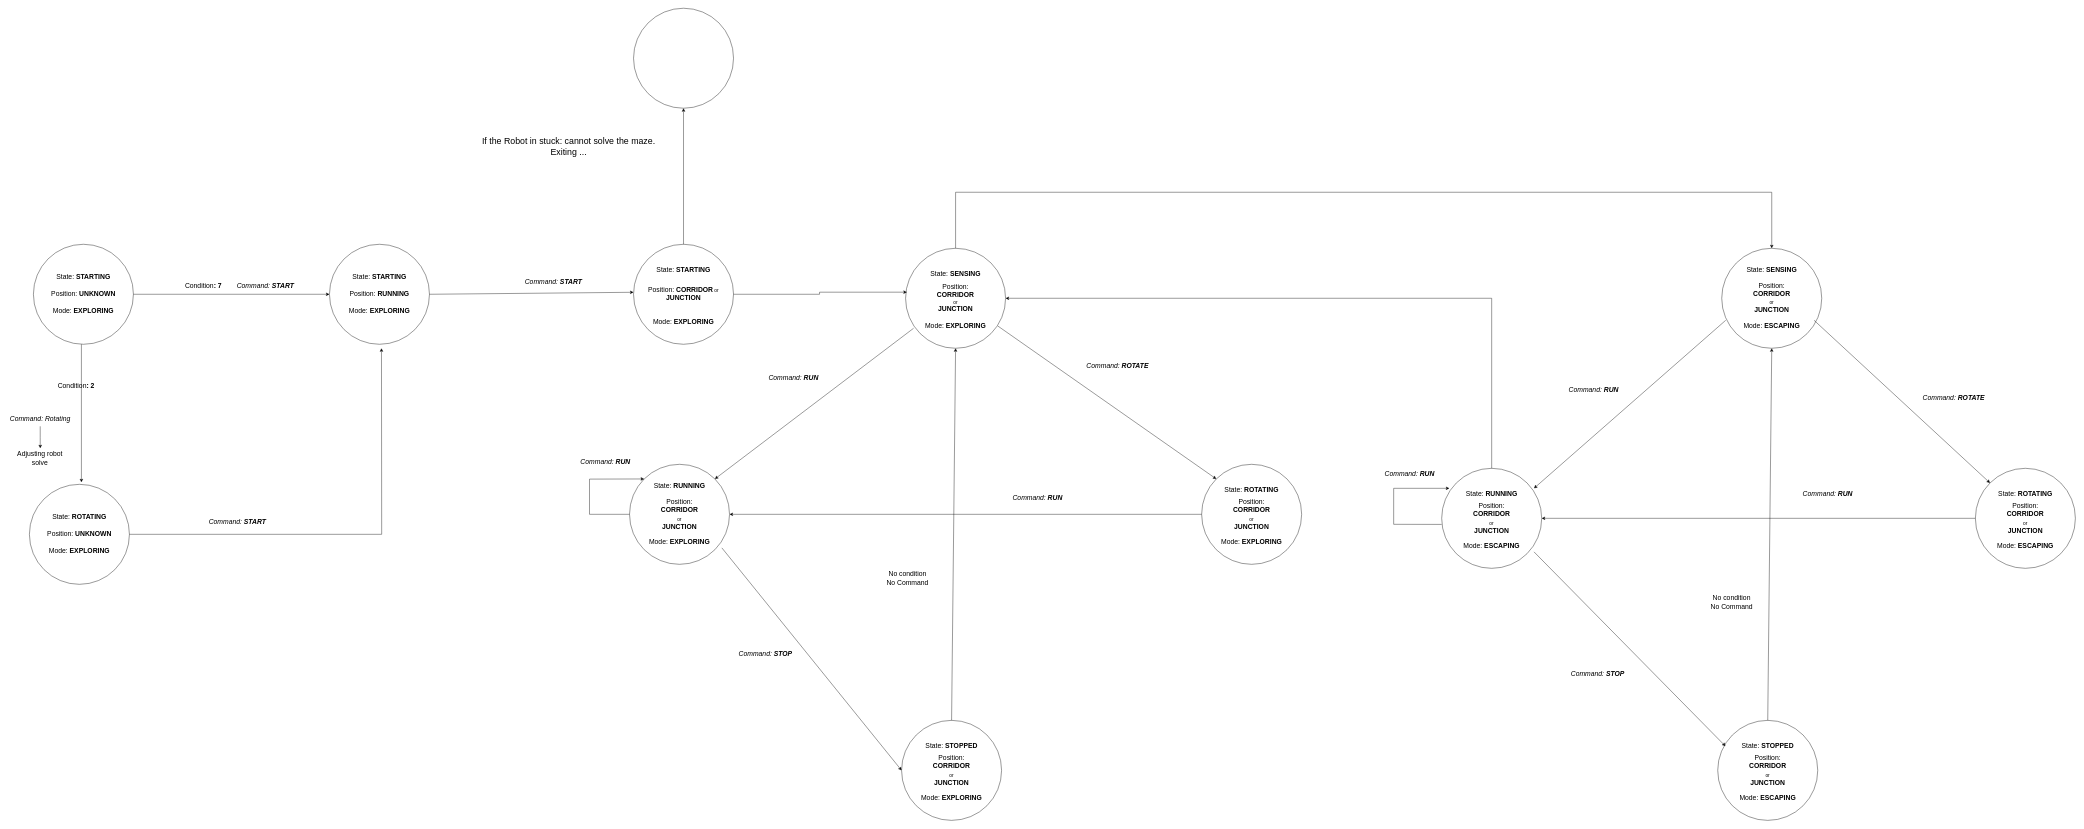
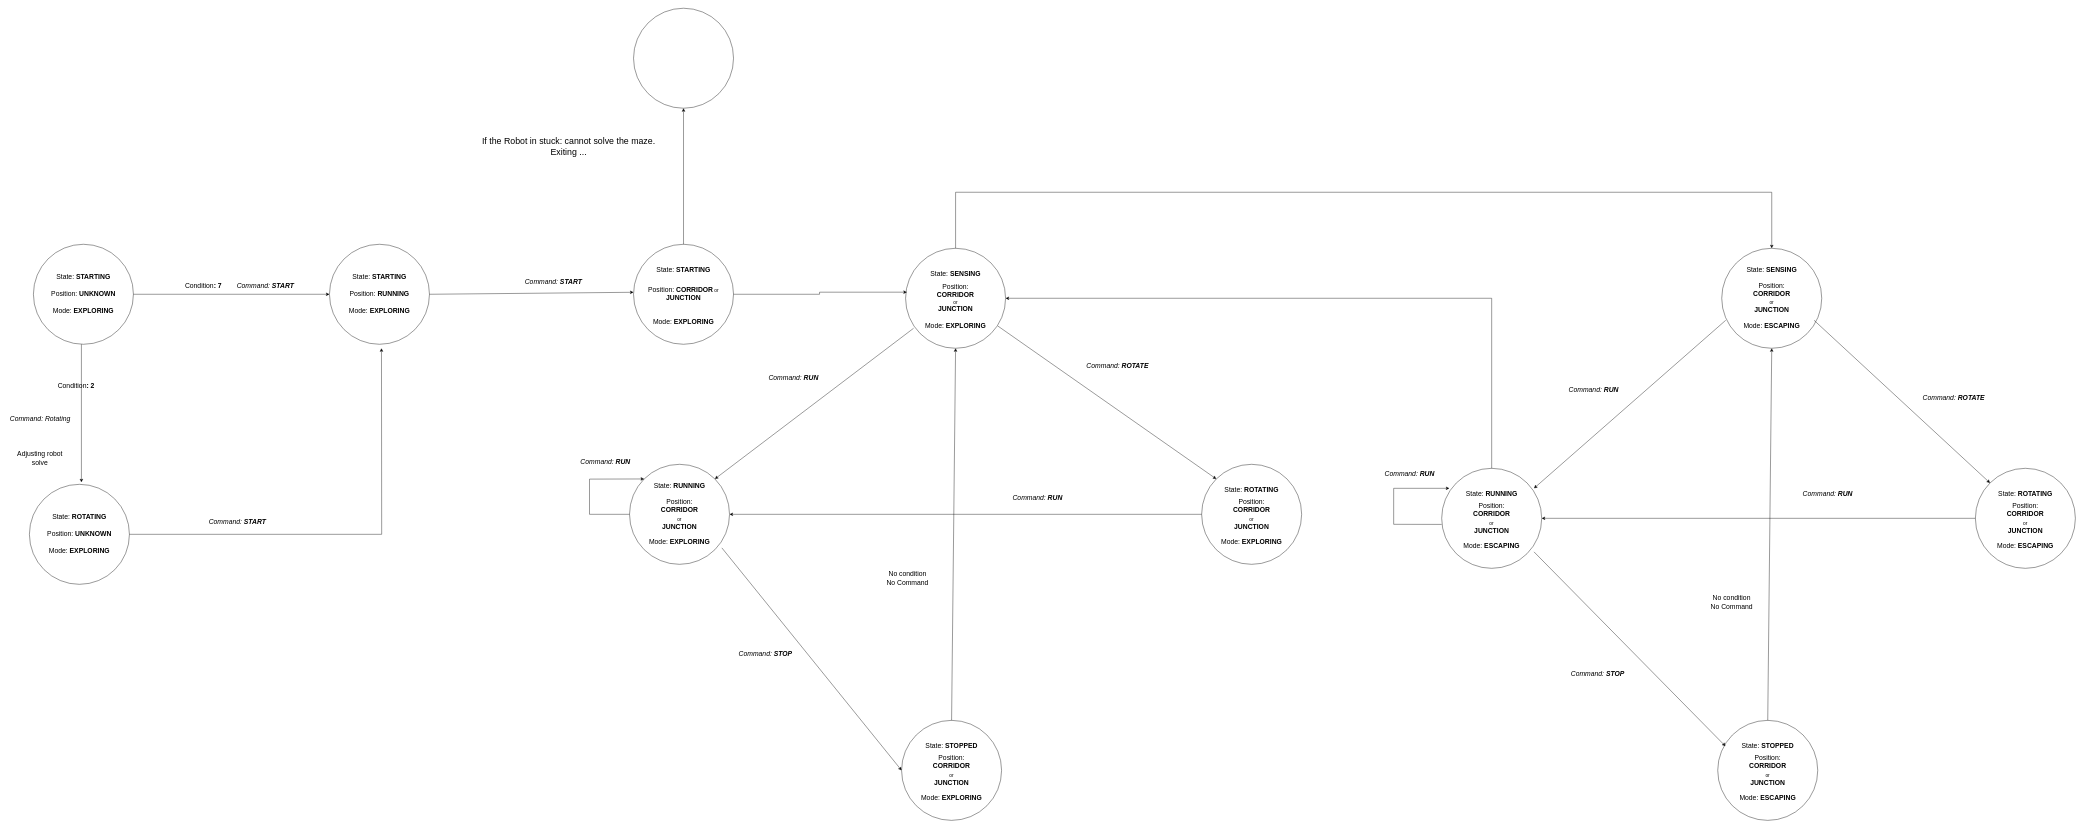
edge "Command: Rotating" -> "Adjusting robot solve": removed
